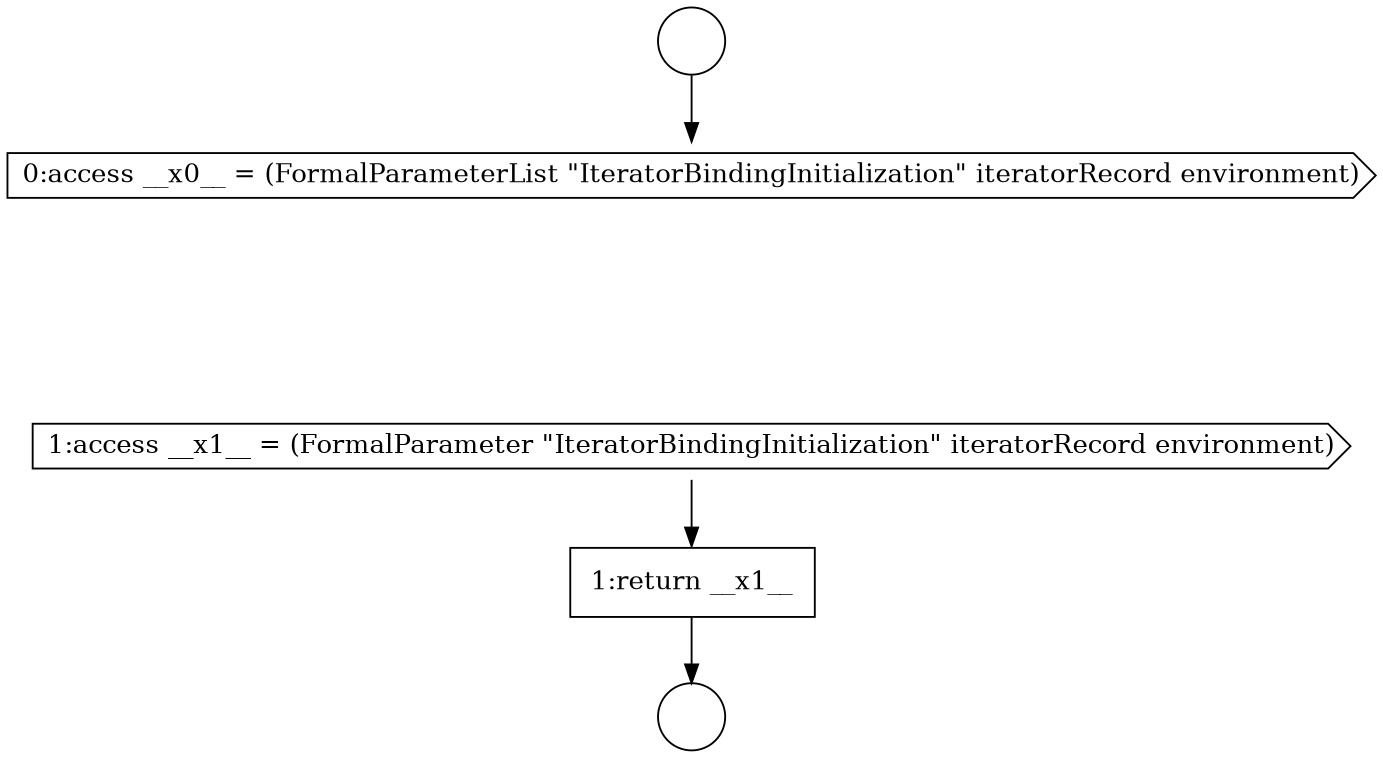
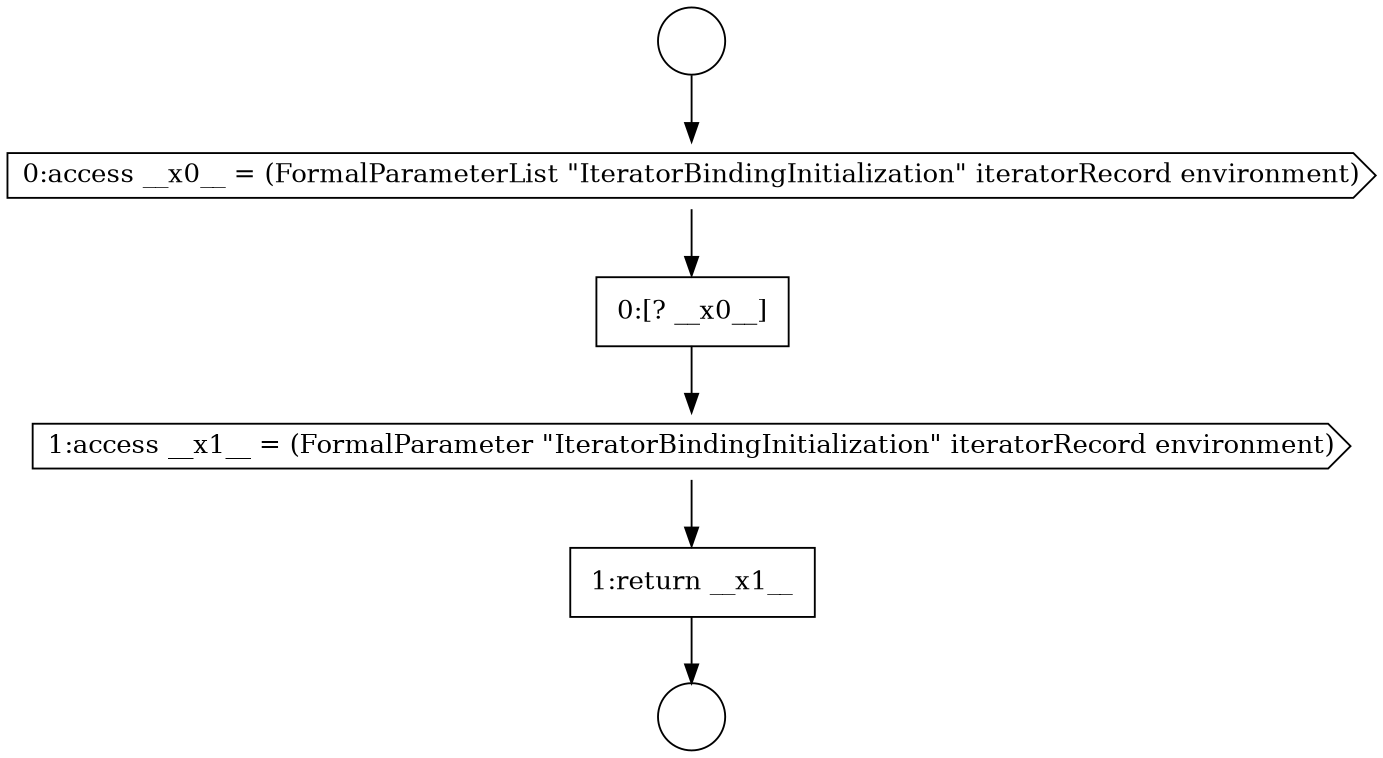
node "0:[? __x0__]": added
